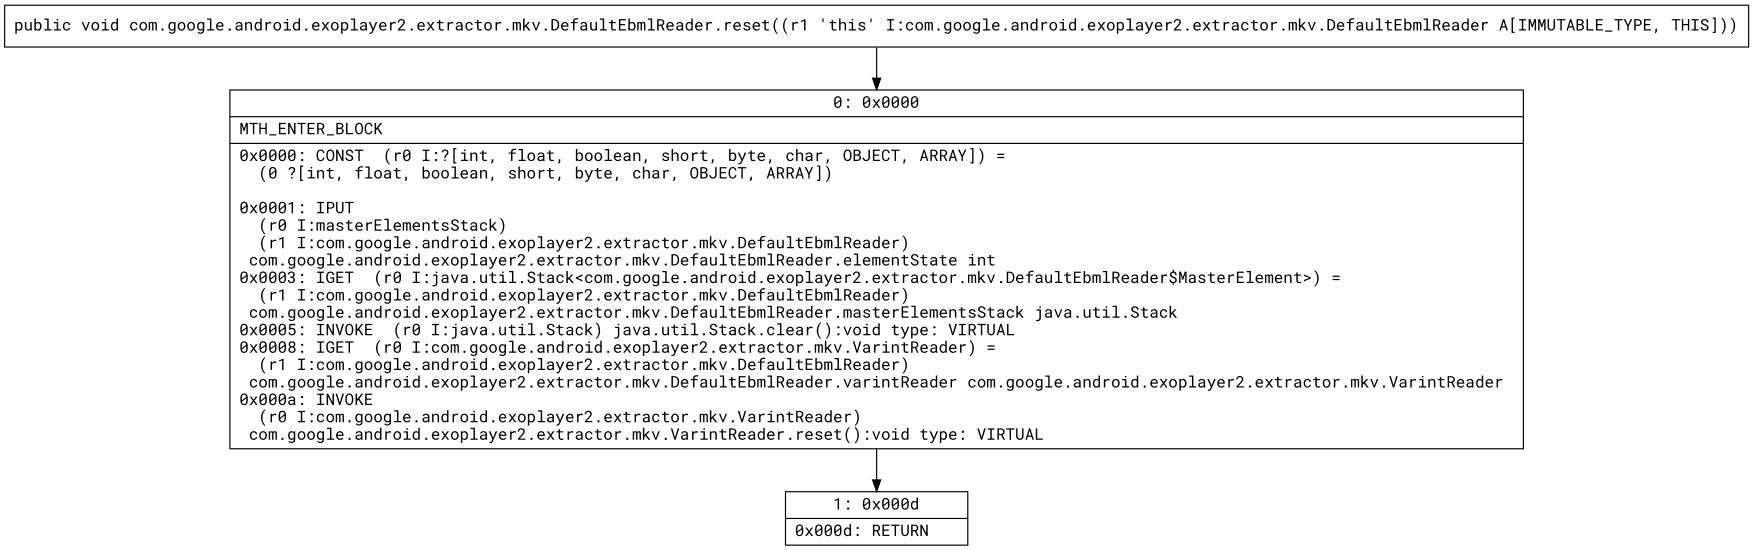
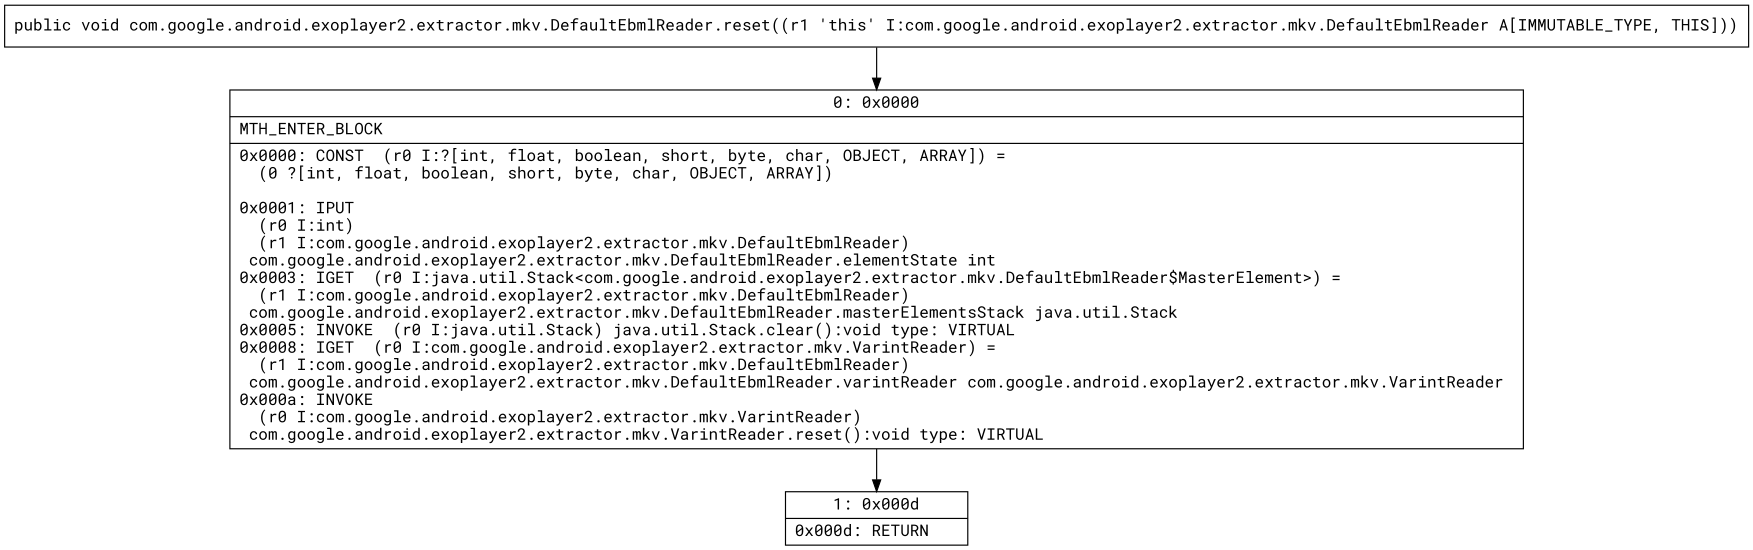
node "0: 0x0000": text "(r0 I:masterElementsStack)" -> "(r0 I:int)"
